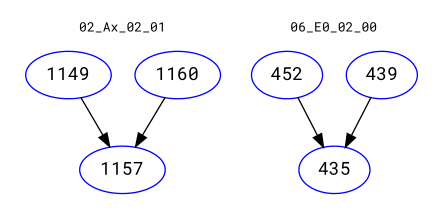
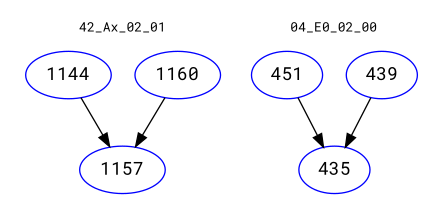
cluster "02_Ax_02_01": label "02_Ax_02_01" -> "42_Ax_02_01"
cluster "06_E0_02_00": label "06_E0_02_00" -> "04_E0_02_00"
node "1149": label "1149" -> "1144"
node "452": label "452" -> "451"
